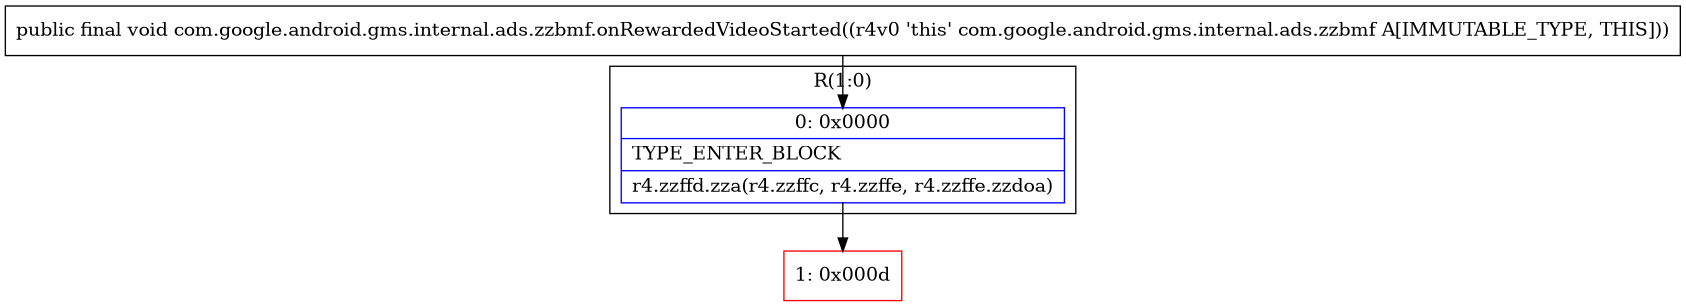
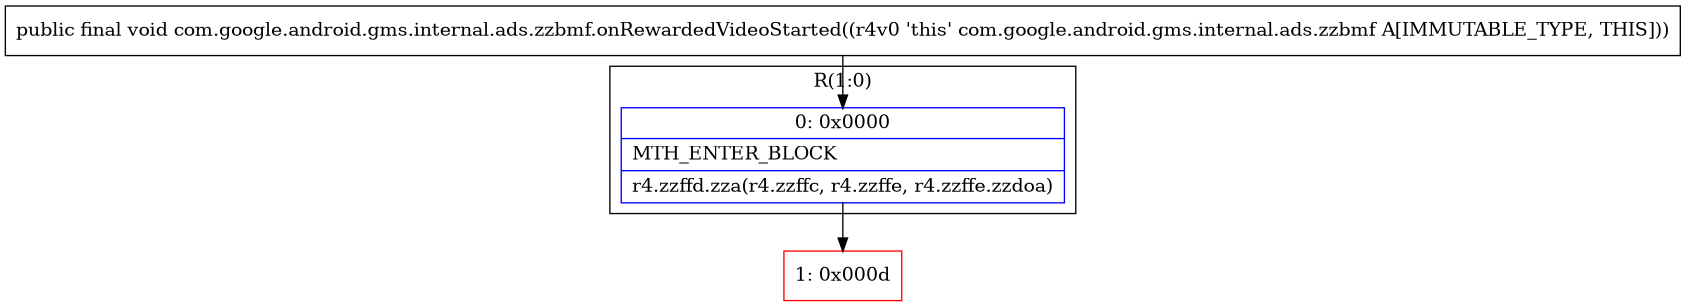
node "0: 0x0000": text "TYPE_ENTER_BLOCK" -> "MTH_ENTER_BLOCK"
